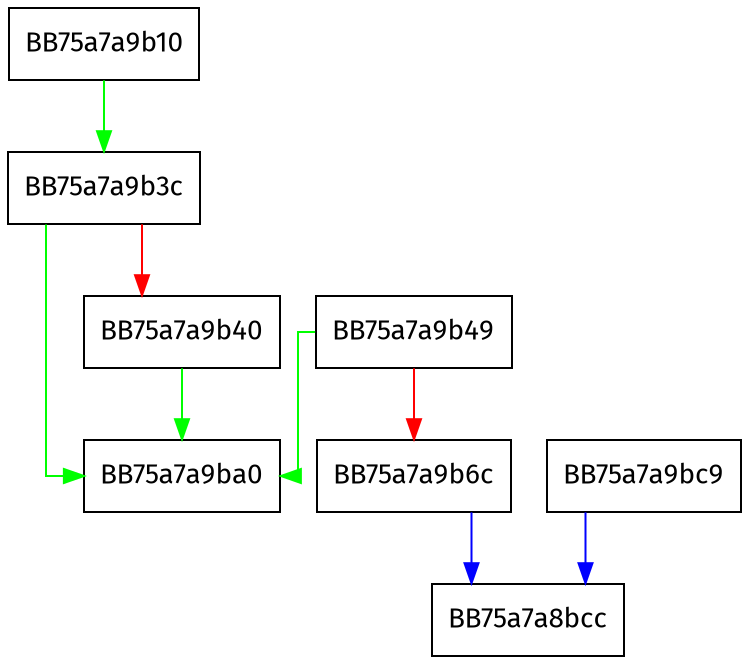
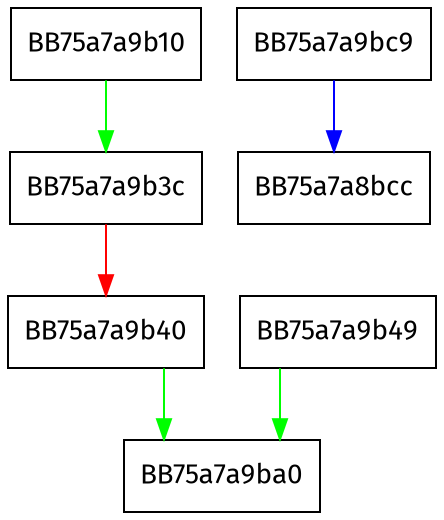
edge "BB75a7a9b3c" -> "BB75a7a9ba0": removed
node "BB75a7a9b6c": removed
